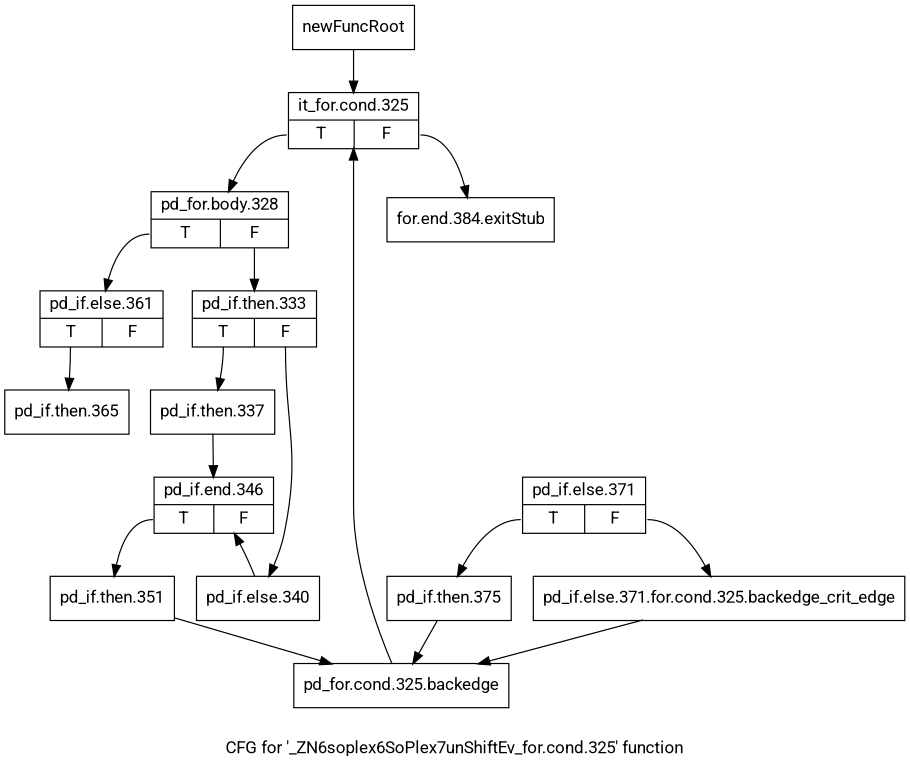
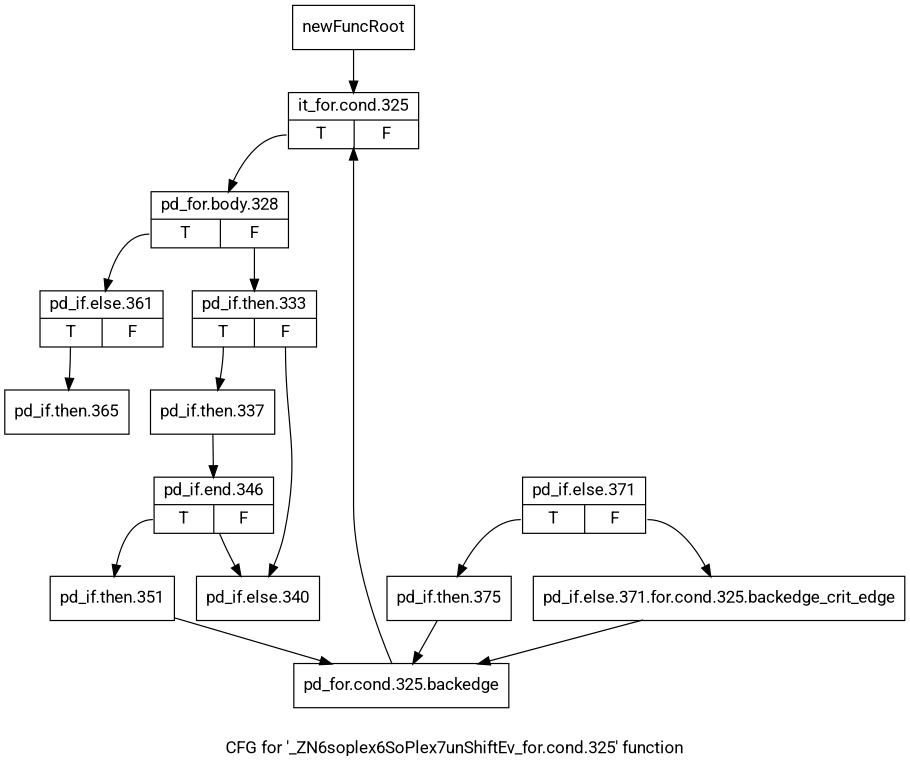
node "for.end.384.exitStub": removed
edge "pd_if.else.340" -> "pd_if.end.346": reversed
